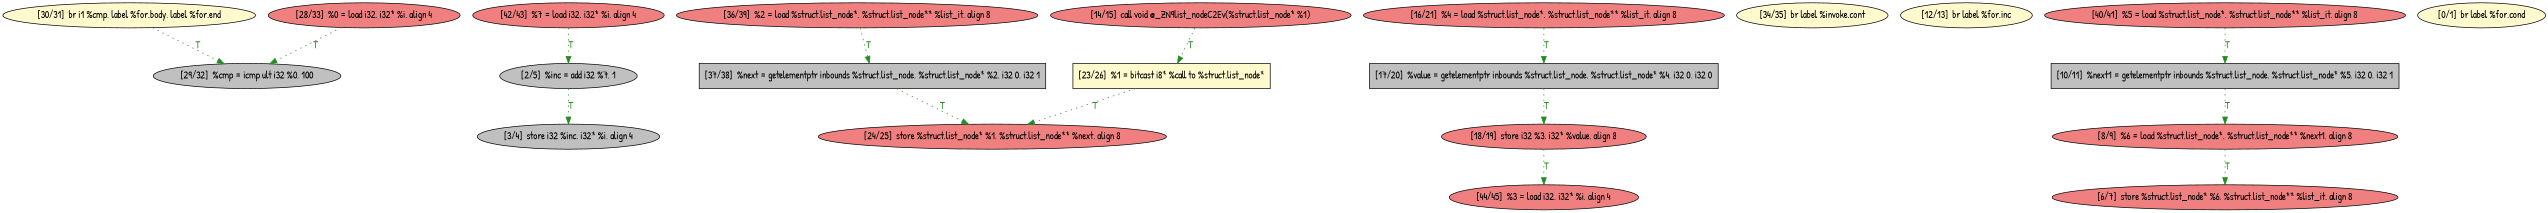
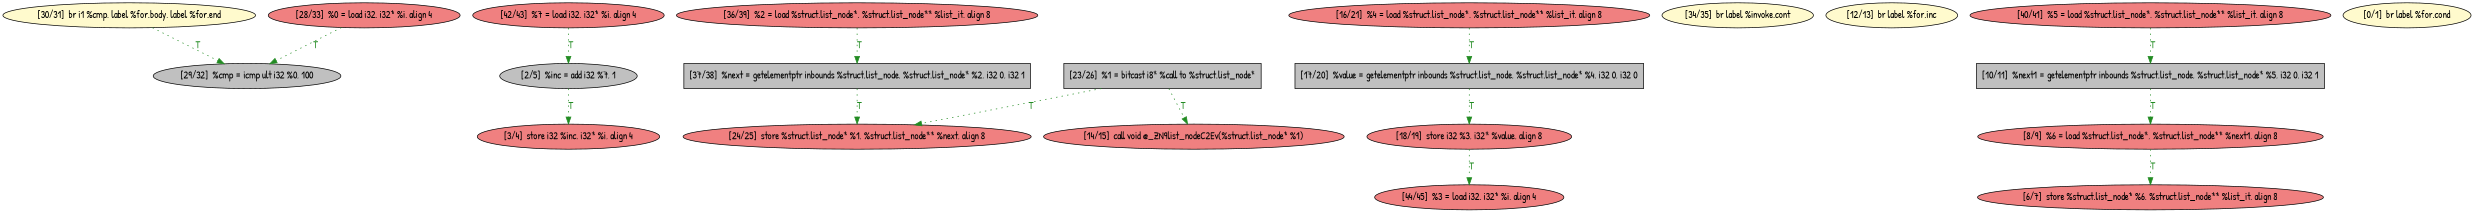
edge "[14/15]  call void @_ZN9list_nodeC2Ev(%struct.list_node* %1)" -> "[23/26]  %1 = bitcast i8* %call to %struct.list_node*": reversed
node "[23/26]  %1 = bitcast i8* %call to %struct.list_node*": fillcolor lemonchiffon -> grey
node "[3/4]  store i32 %inc, i32* %i, align 4": fillcolor grey -> lightcoral
